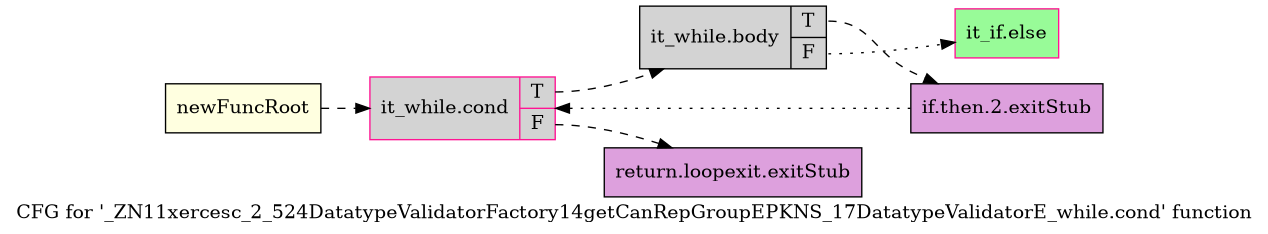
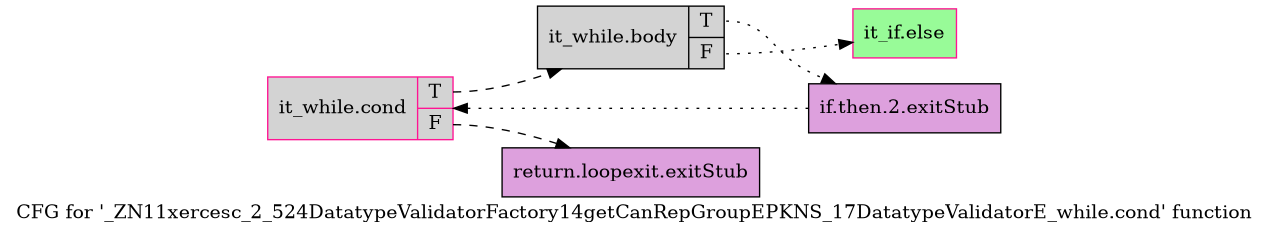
edge "it_while.body" -> "if.then.2.exitStub": style dashed -> dotted
node "newFuncRoot": removed
